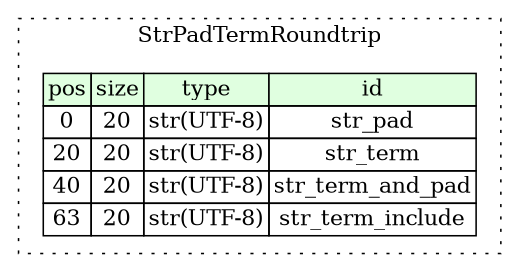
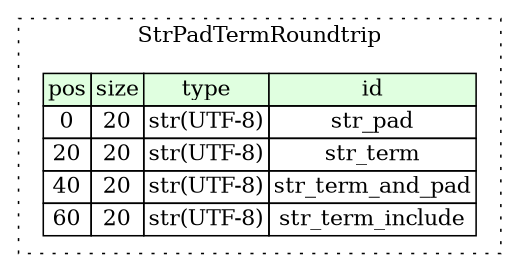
node "pos": text "63" -> "60"
